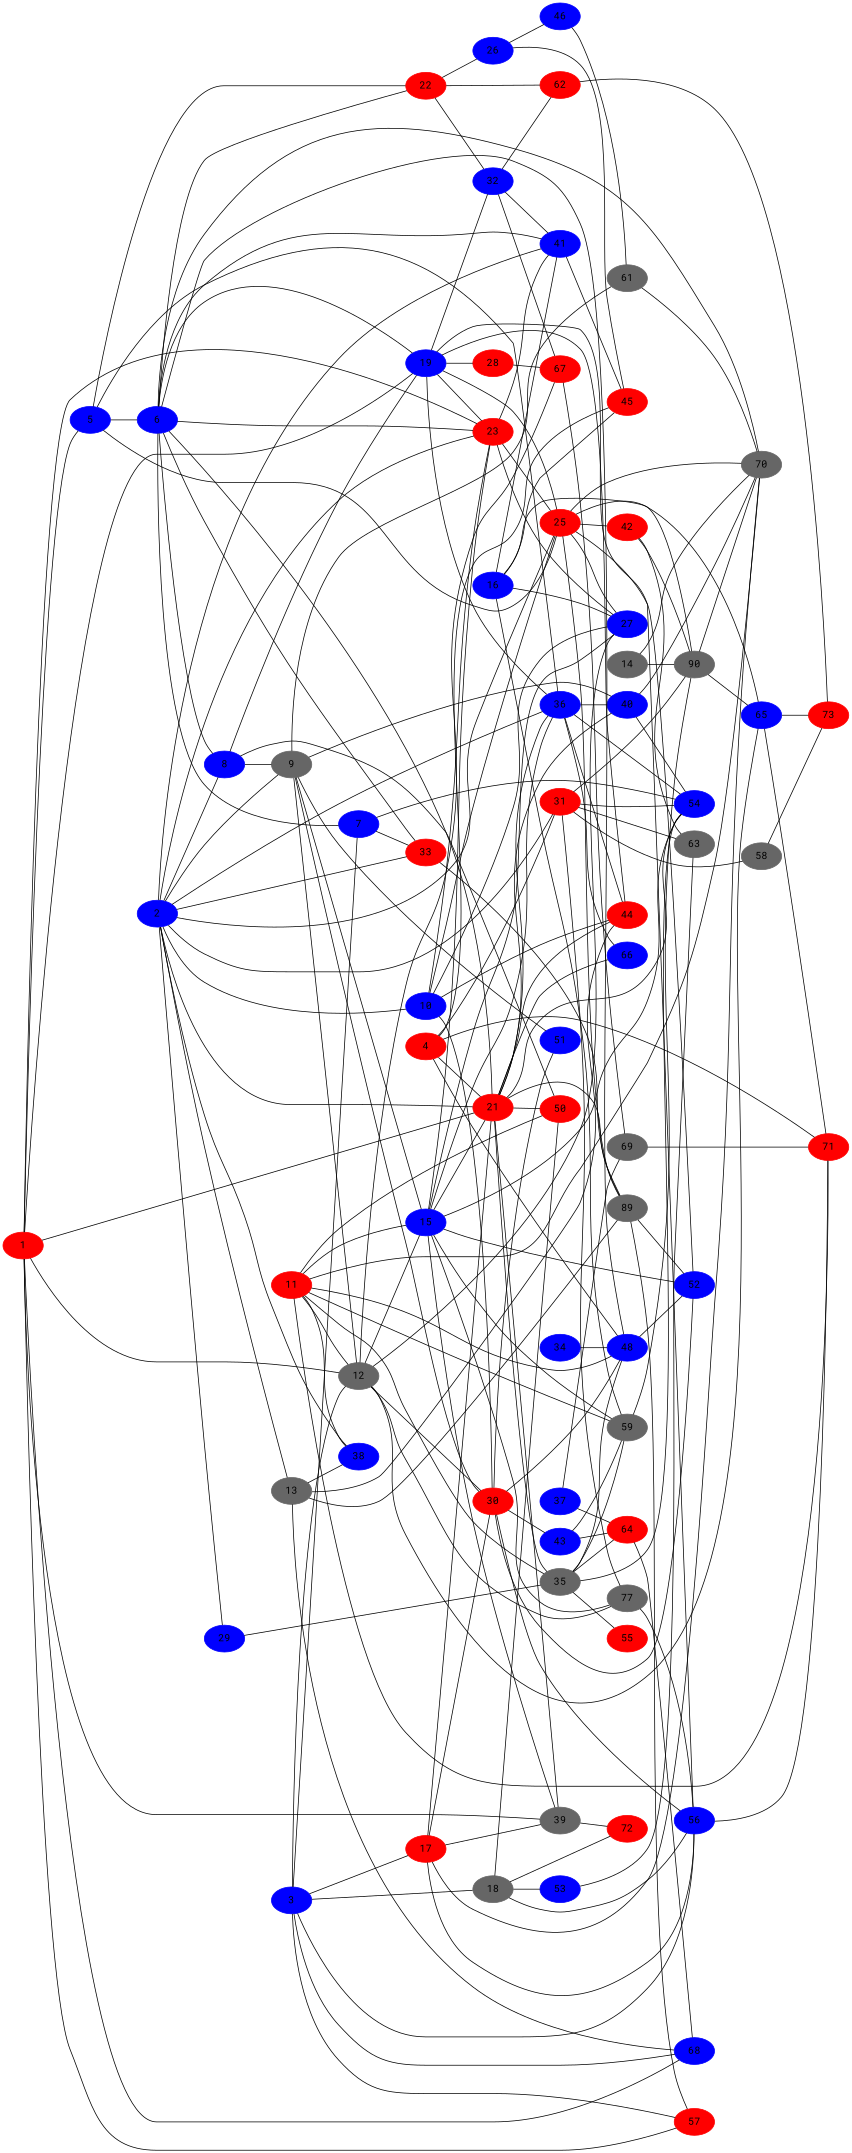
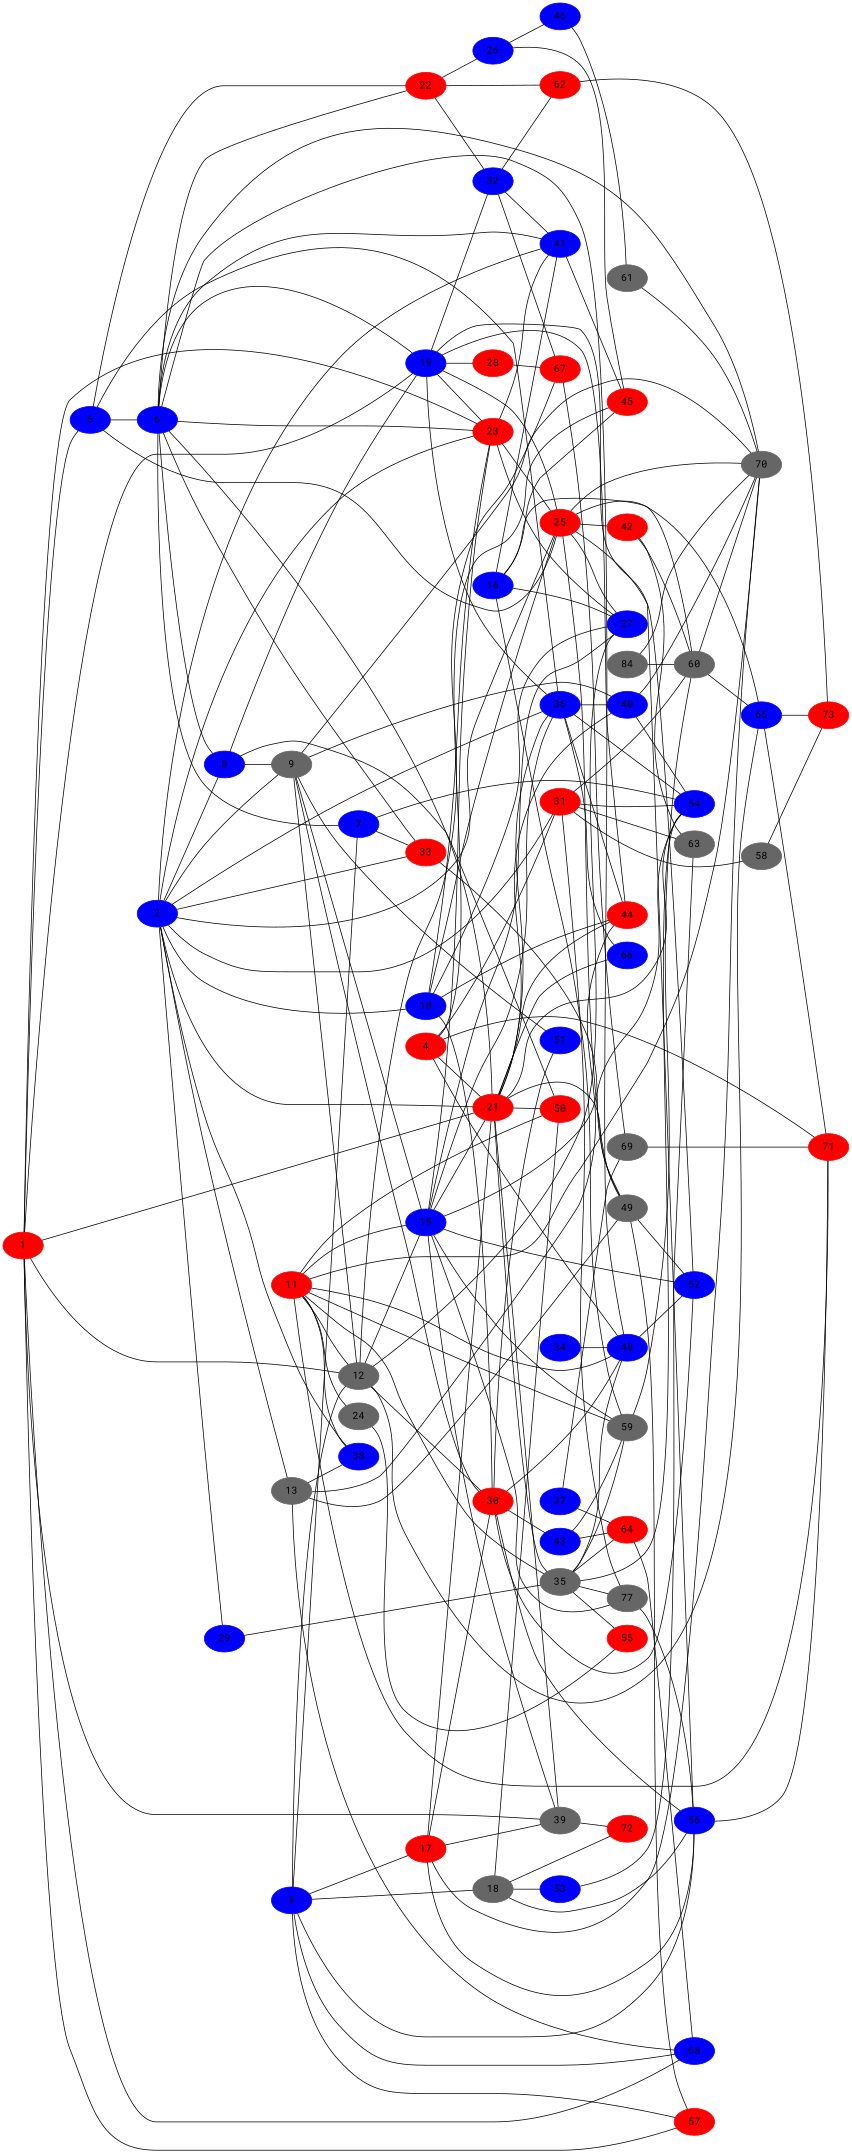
edge "61" -- "9": now "70" -- "9"
node "14": label "14" -> "84"
node "90": label "90" -> "60"
node "89": label "89" -> "49"
node "24": added
edge "12" -- "77": now "35" -- "77"
